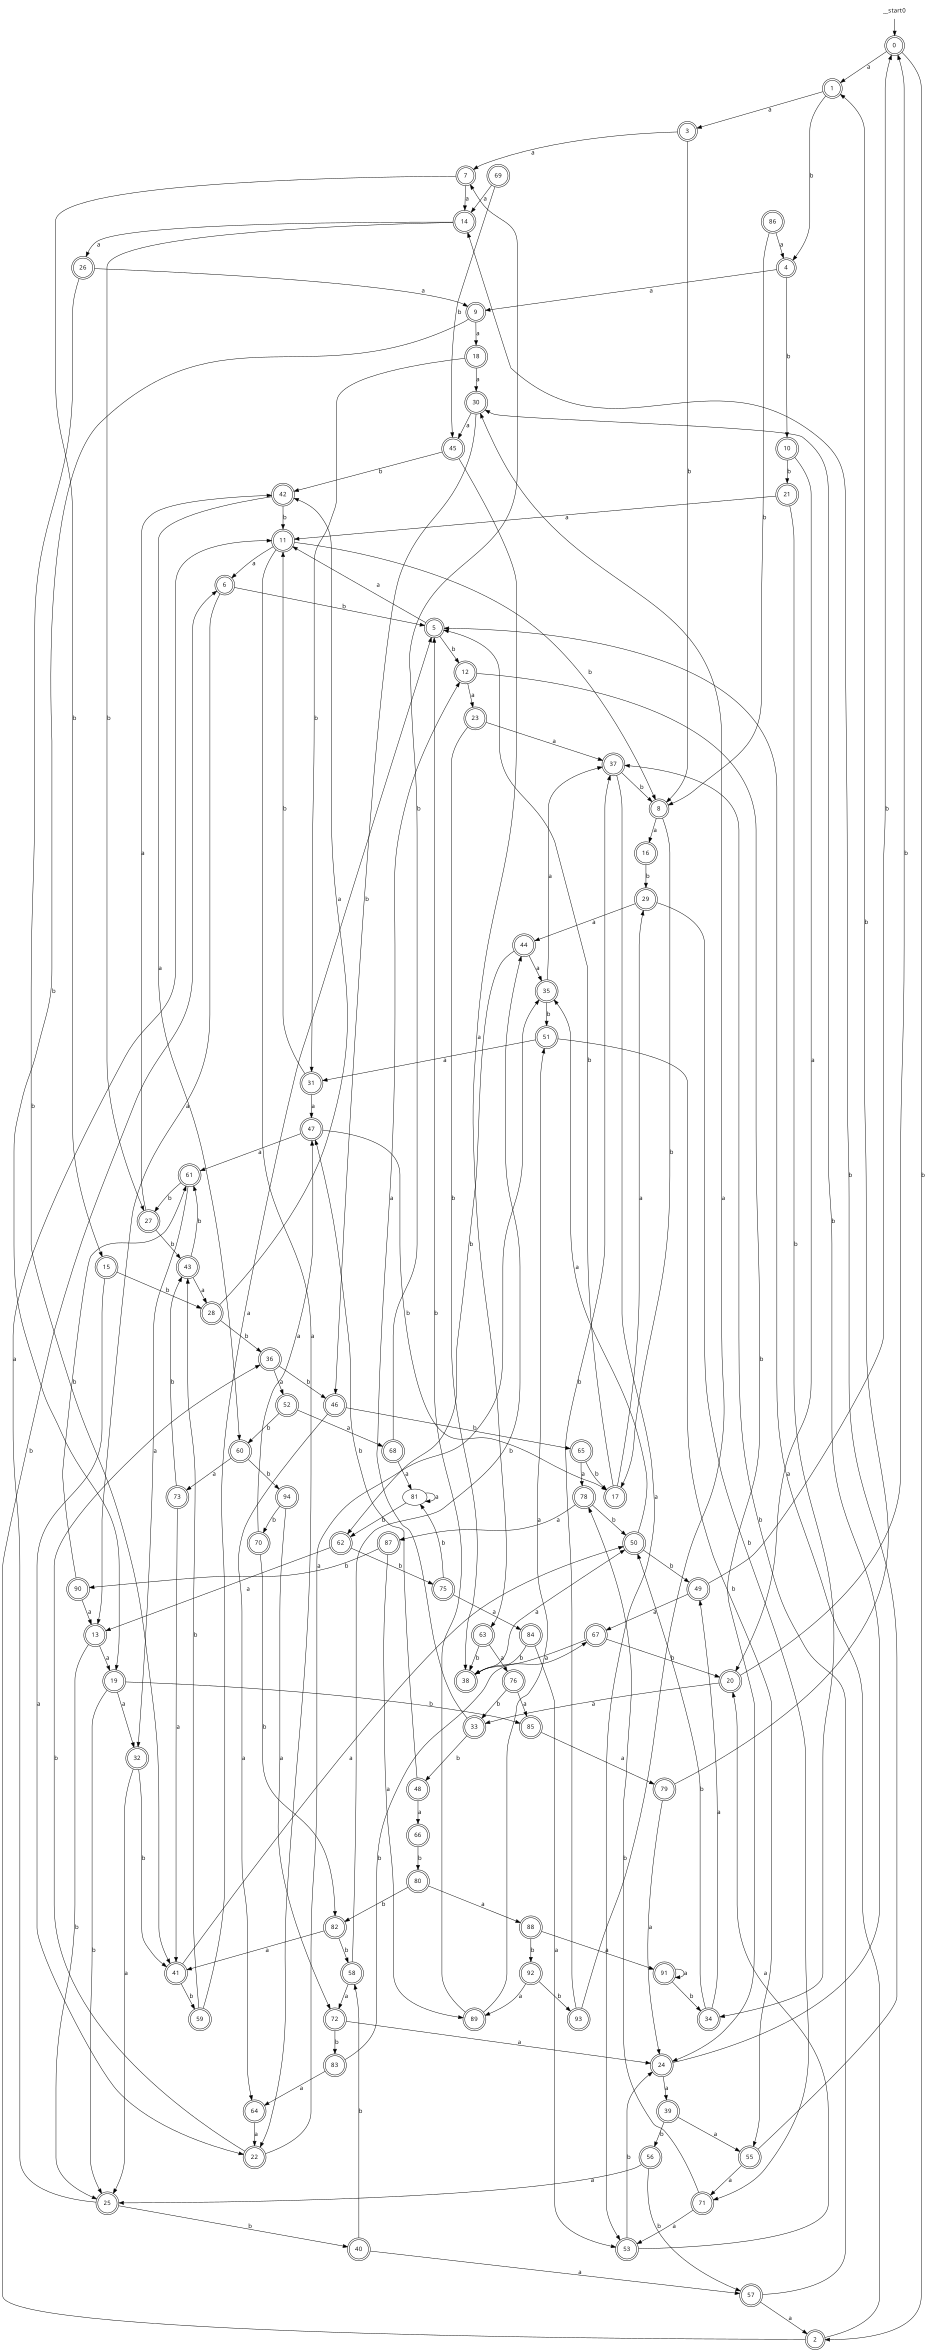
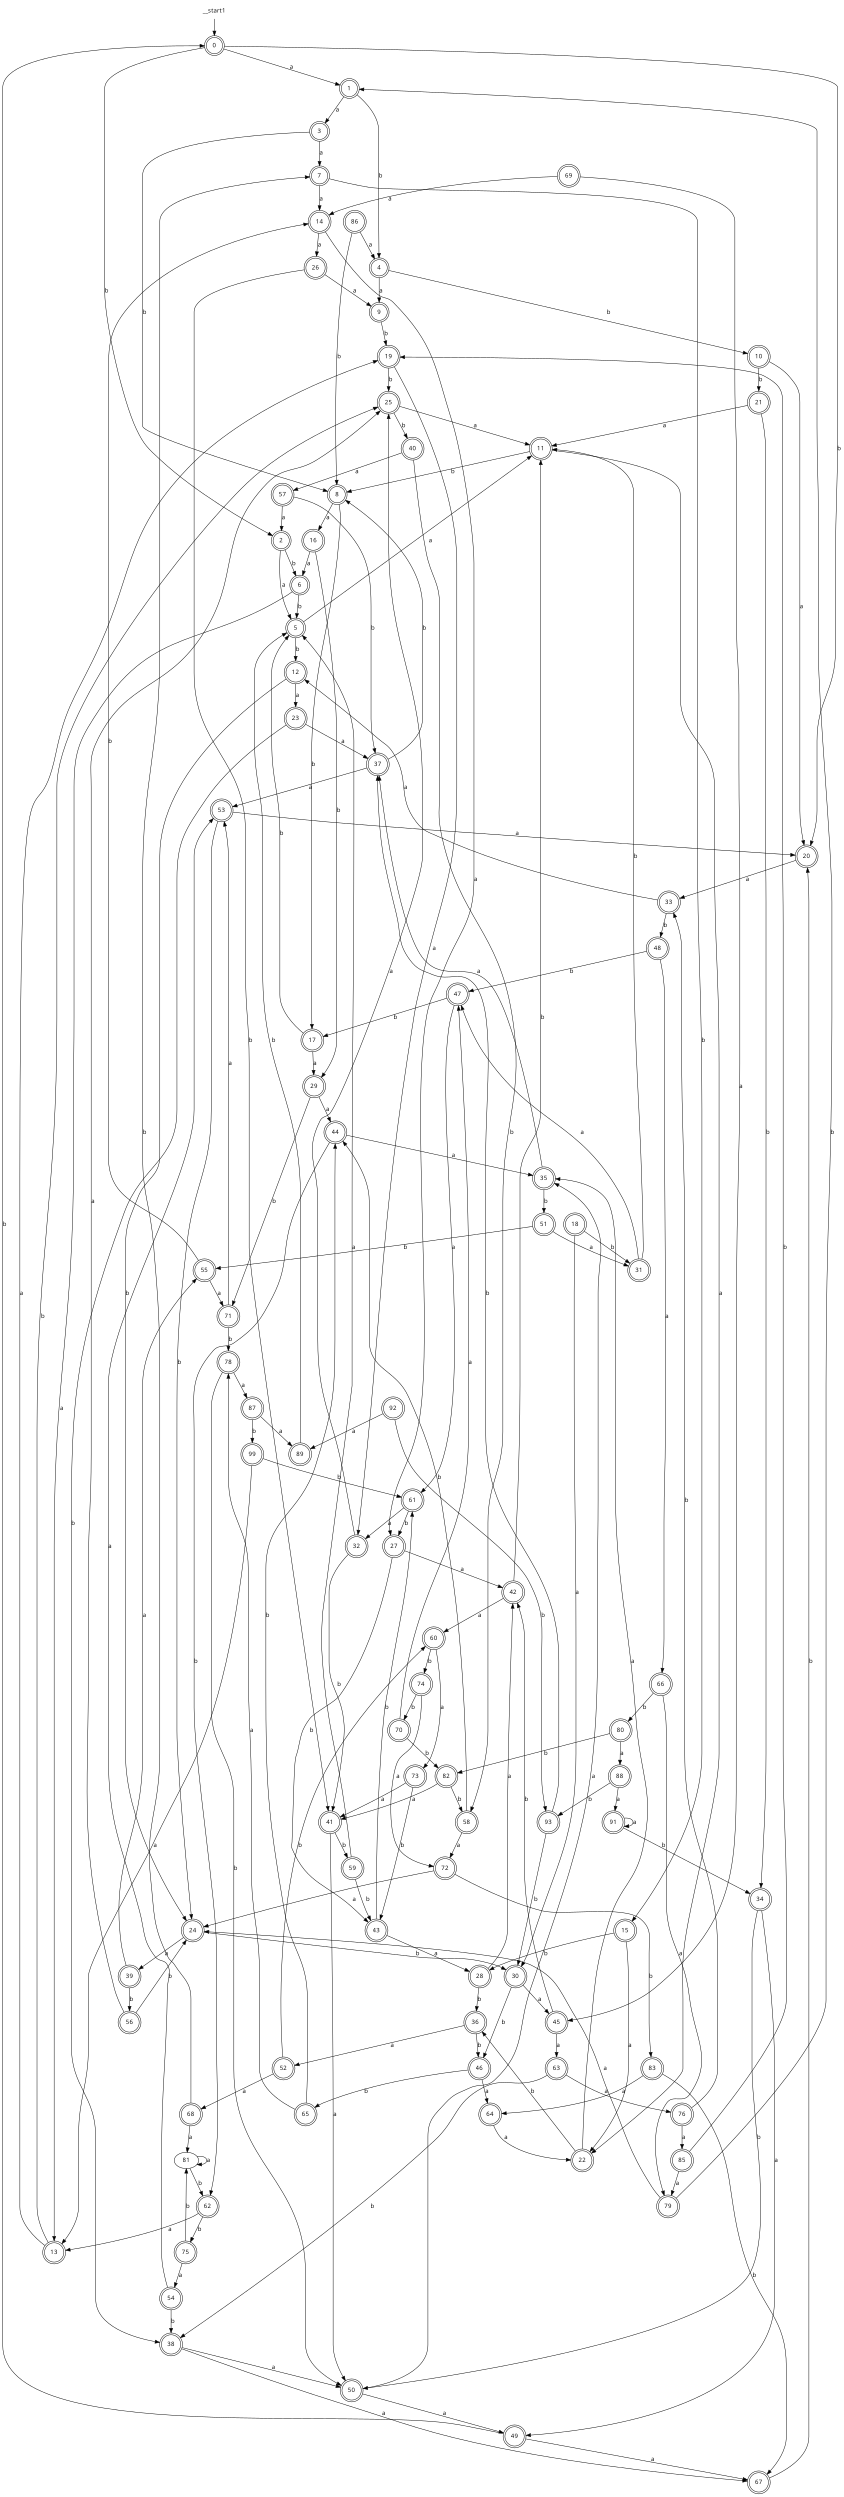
node "__start0": label "__start0" -> "__start1"
edge "69" -> "45": label "b" -> "a"
edge "9" -> "18": removed, label "a"
edge "11" -> "6": now "16" -> "6"
edge "14" -> "27": label "b" -> "a"
edge "20" -> "0": reversed
edge "93" -> "30": label "a" -> "b"
edge "65" -> "17": now "65" -> "44"
node "94": label "94" -> "74"
edge "89" -> "51": removed, label "a"
edge "50" -> "49": label "b" -> "a"
node "90": label "90" -> "99"
node "84": label "84" -> "54"
edge "67" -> "38": reversed
edge "19" -> "85": reversed
edge "88" -> "92": now "88" -> "93"
edge "66" -> "79": added, label "a"
edge "56" -> "57": now "56" -> "24"
